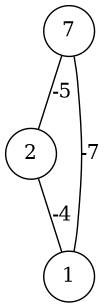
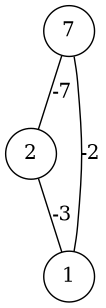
edge "7" -- "2": label "-5" -> "-7"
edge "7" -- "1": label "-7" -> "-2"
edge "2" -- "1": label "-4" -> "-3"
